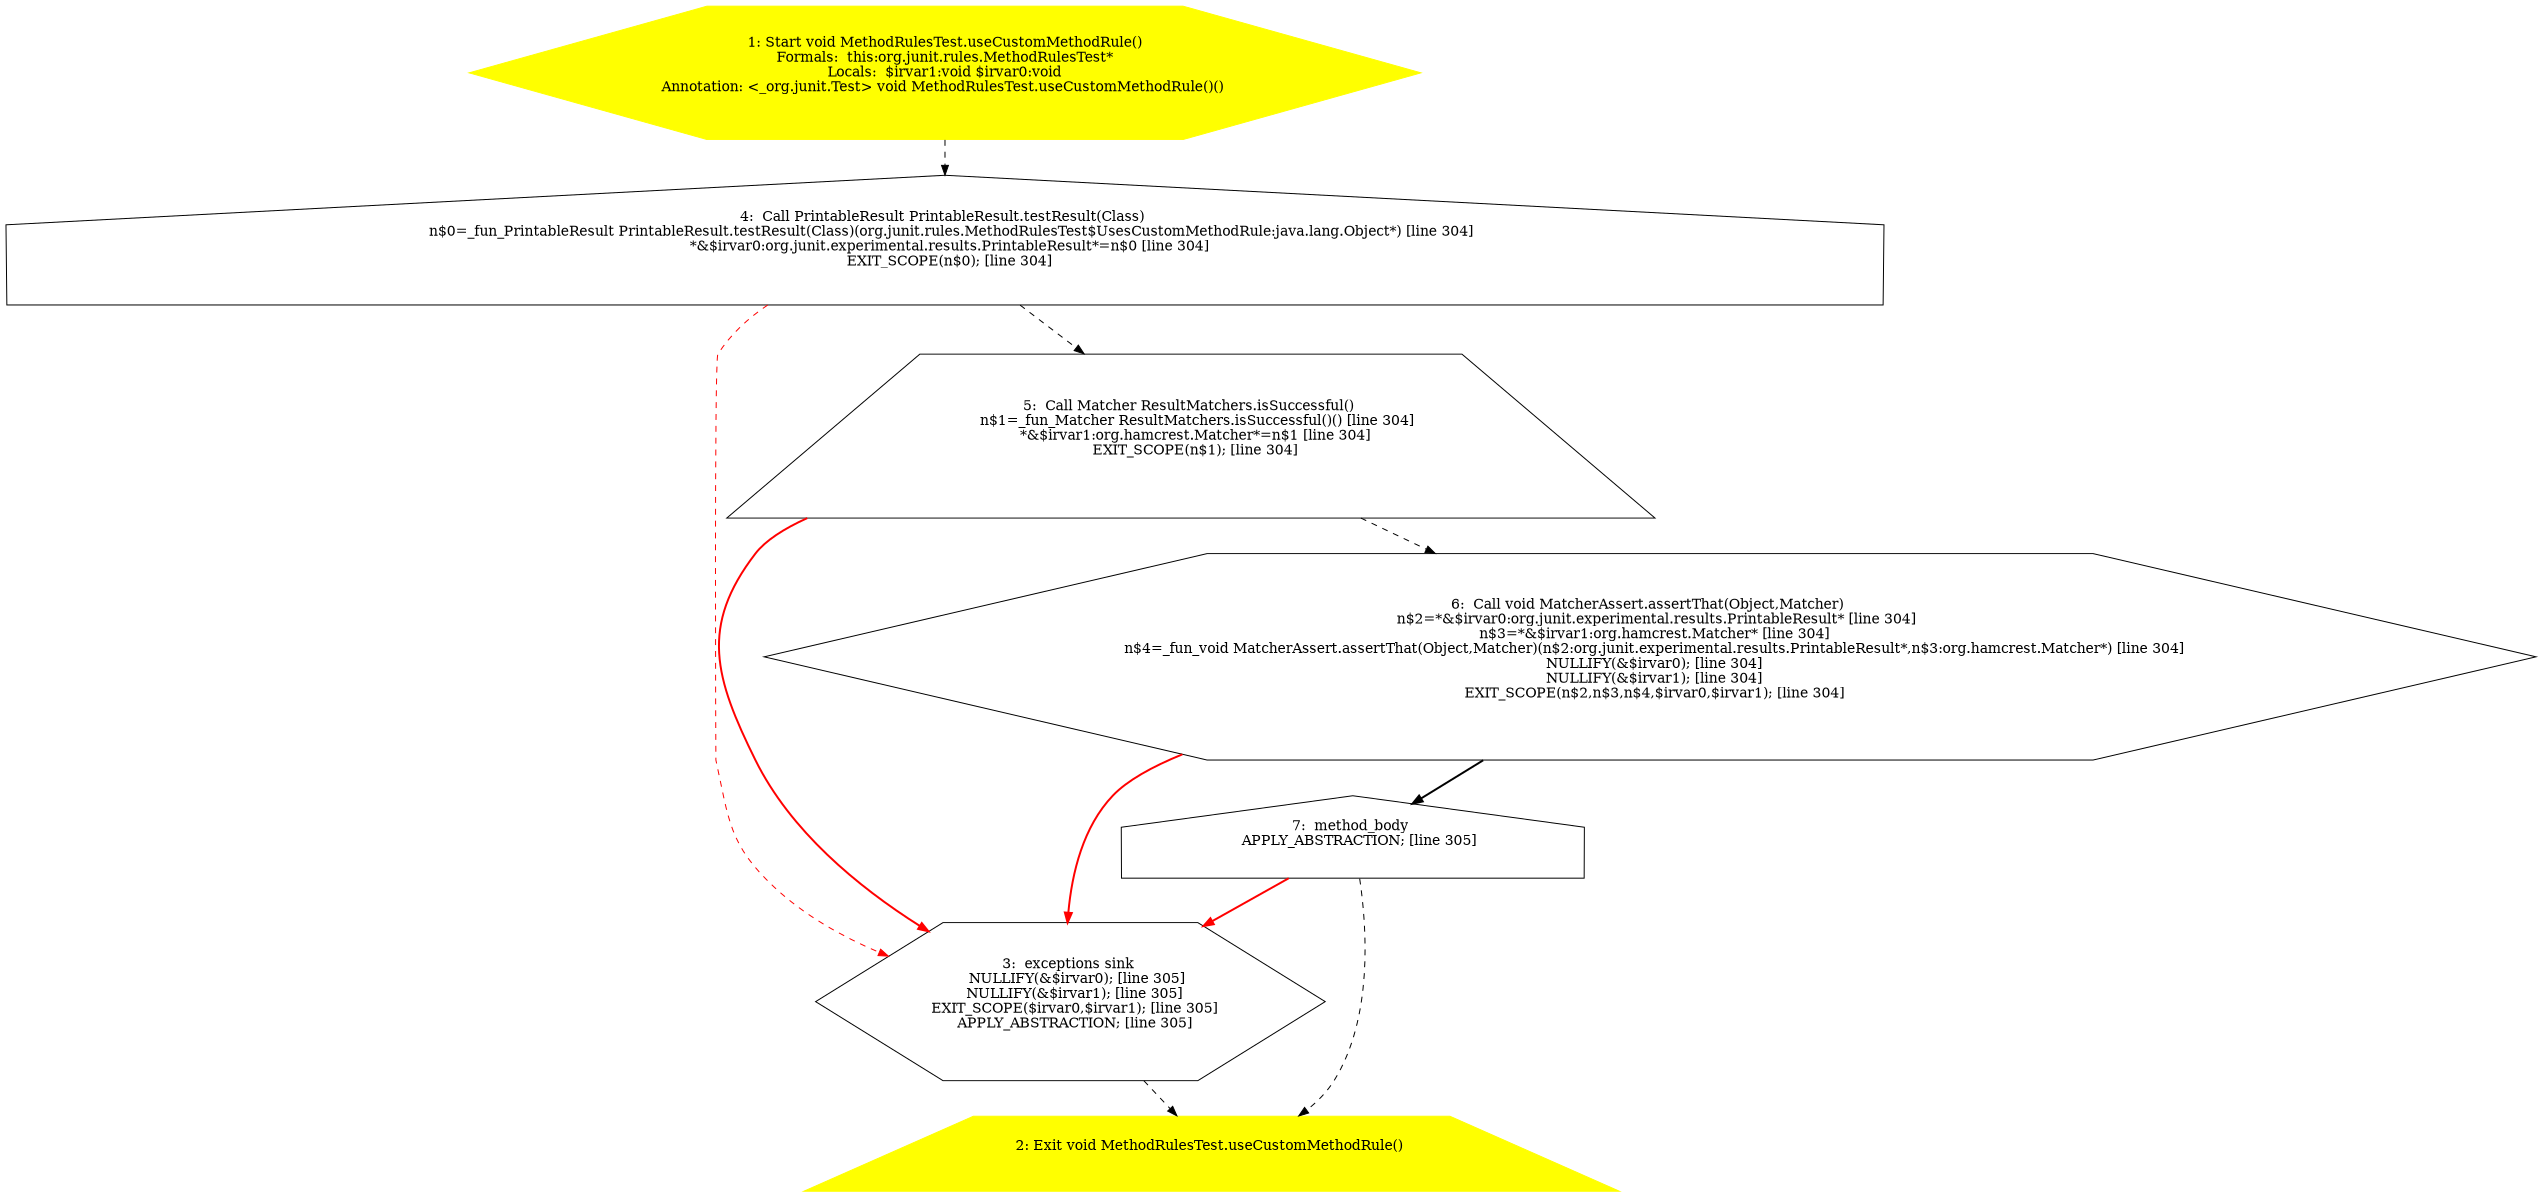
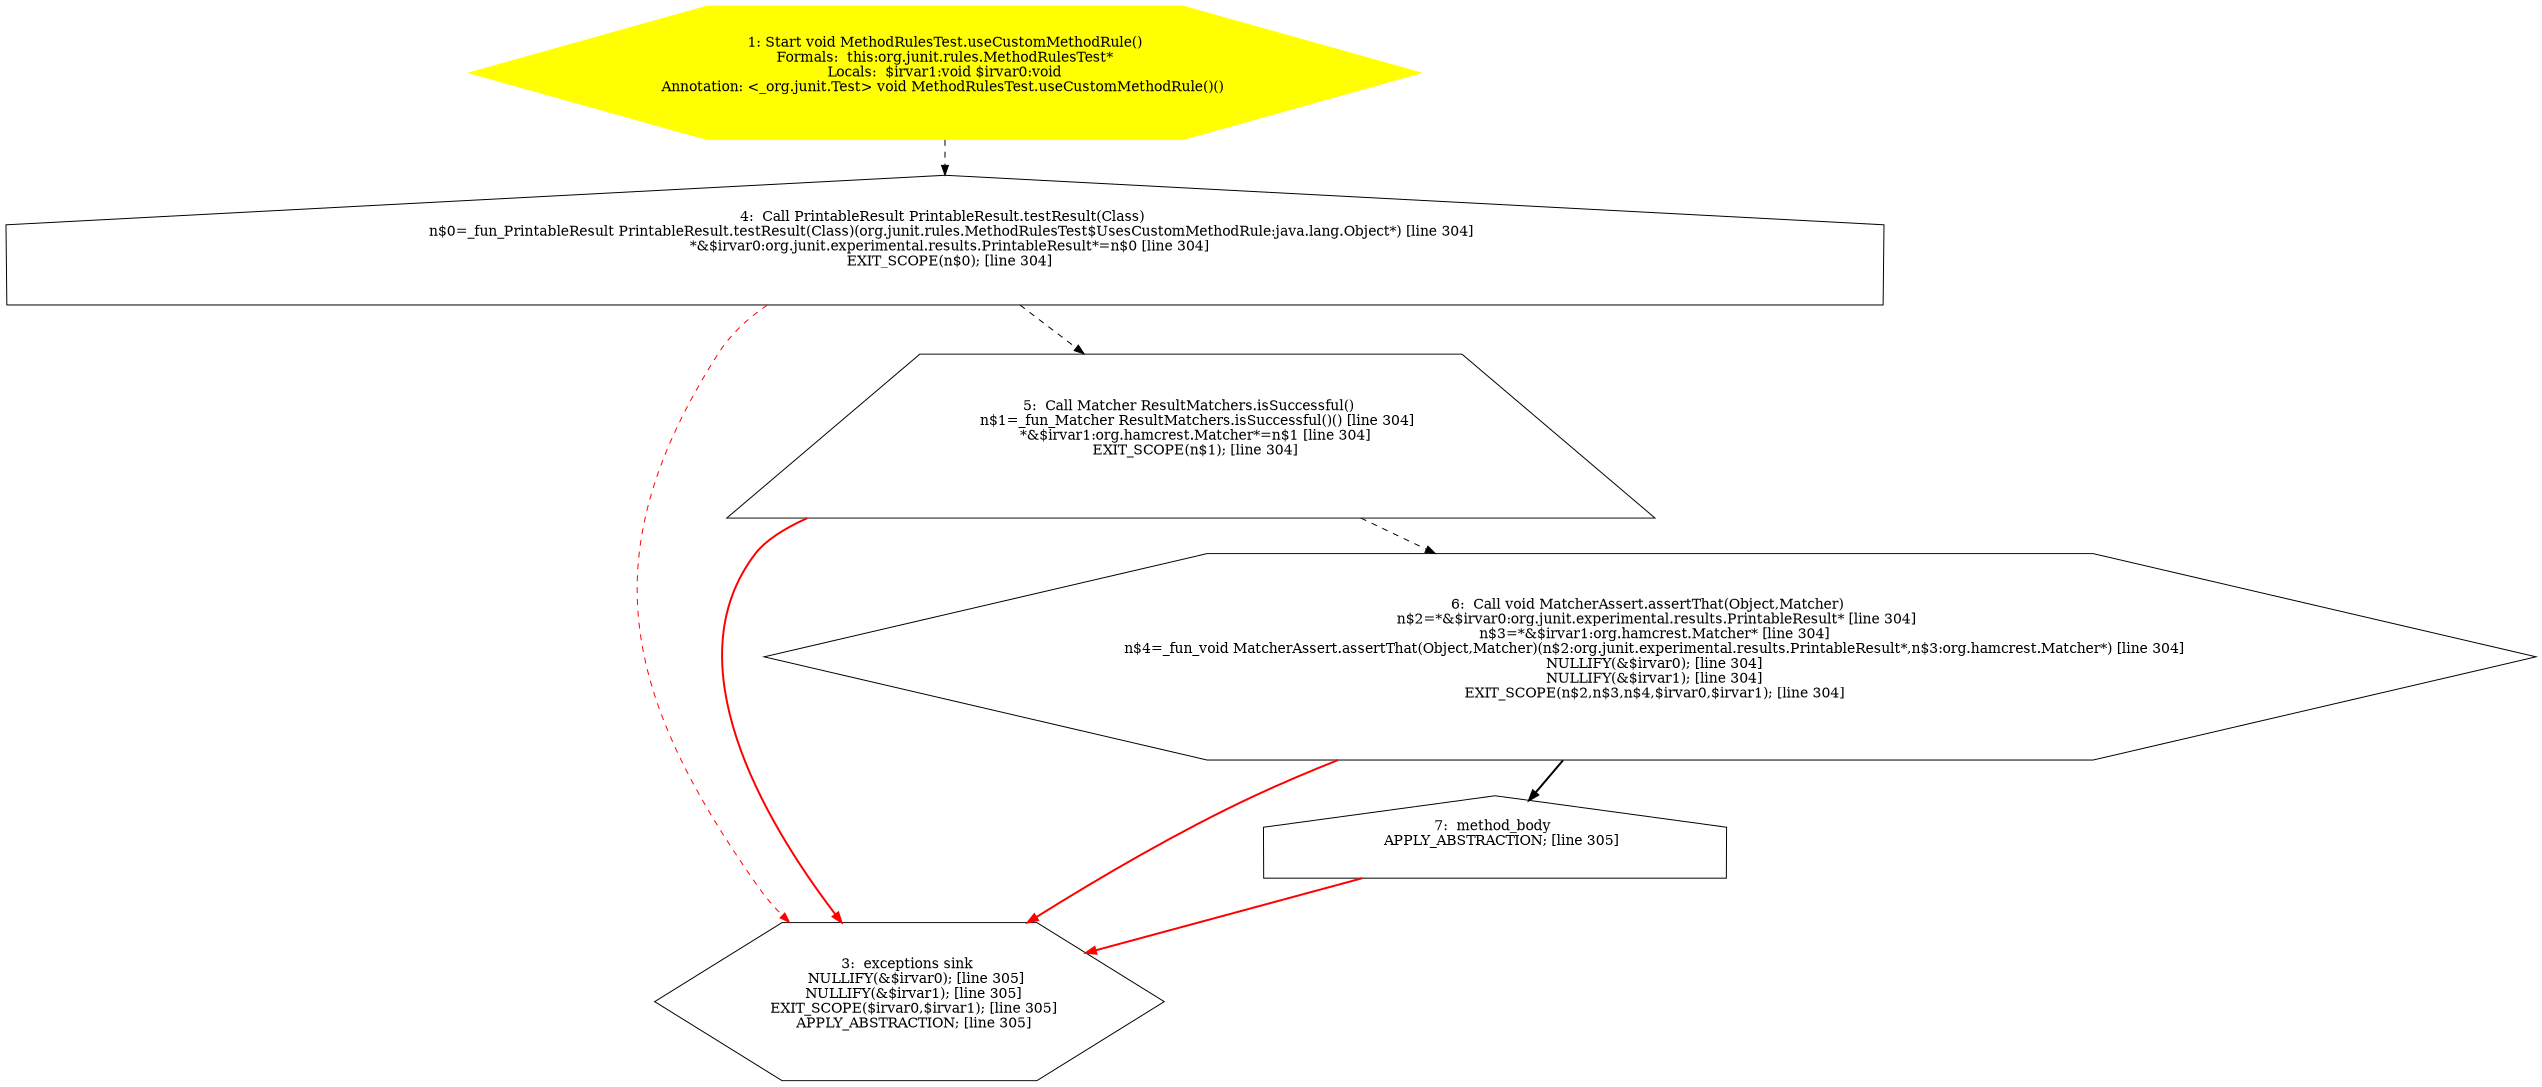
node "2: Exit void MethodRulesTest.useCustomMethodRule()": removed
